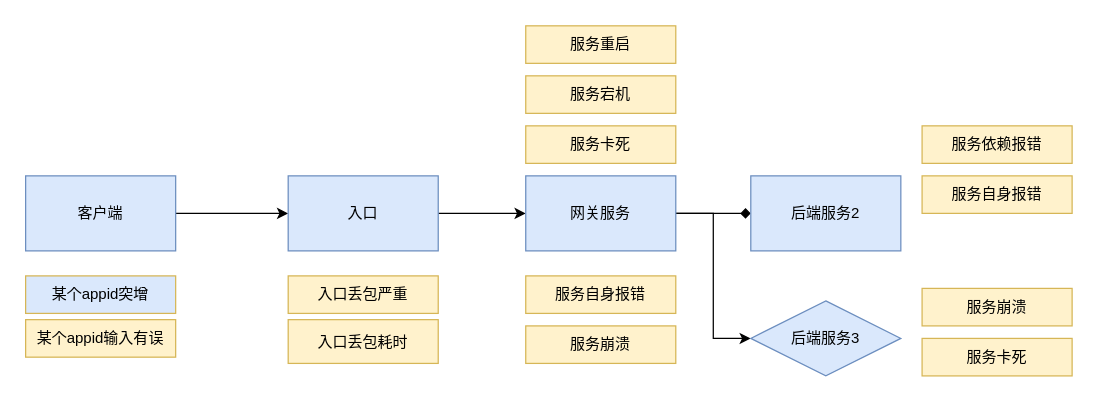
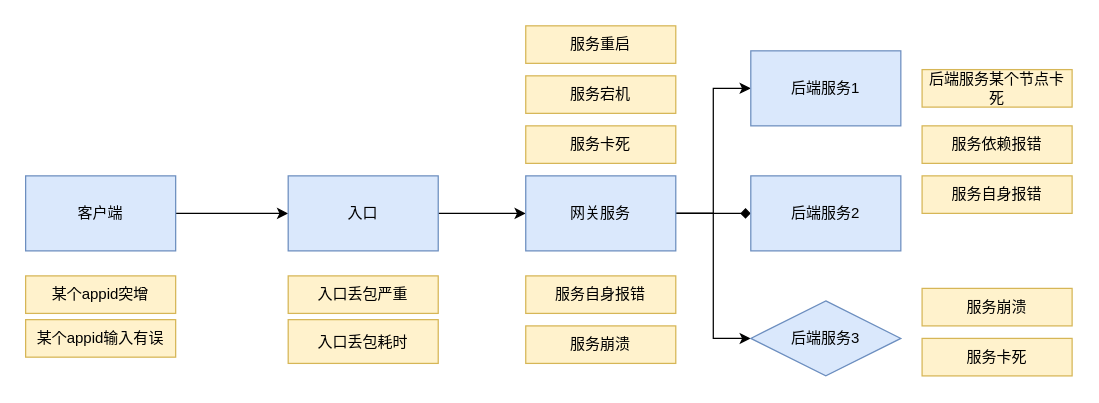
node "后端服务1": added
node "后端服务某个节点卡死": added
edge "网关服务" -> "后端服务1": added
node "某个appid突增": fillcolor #dae8fc -> #fff2cc
